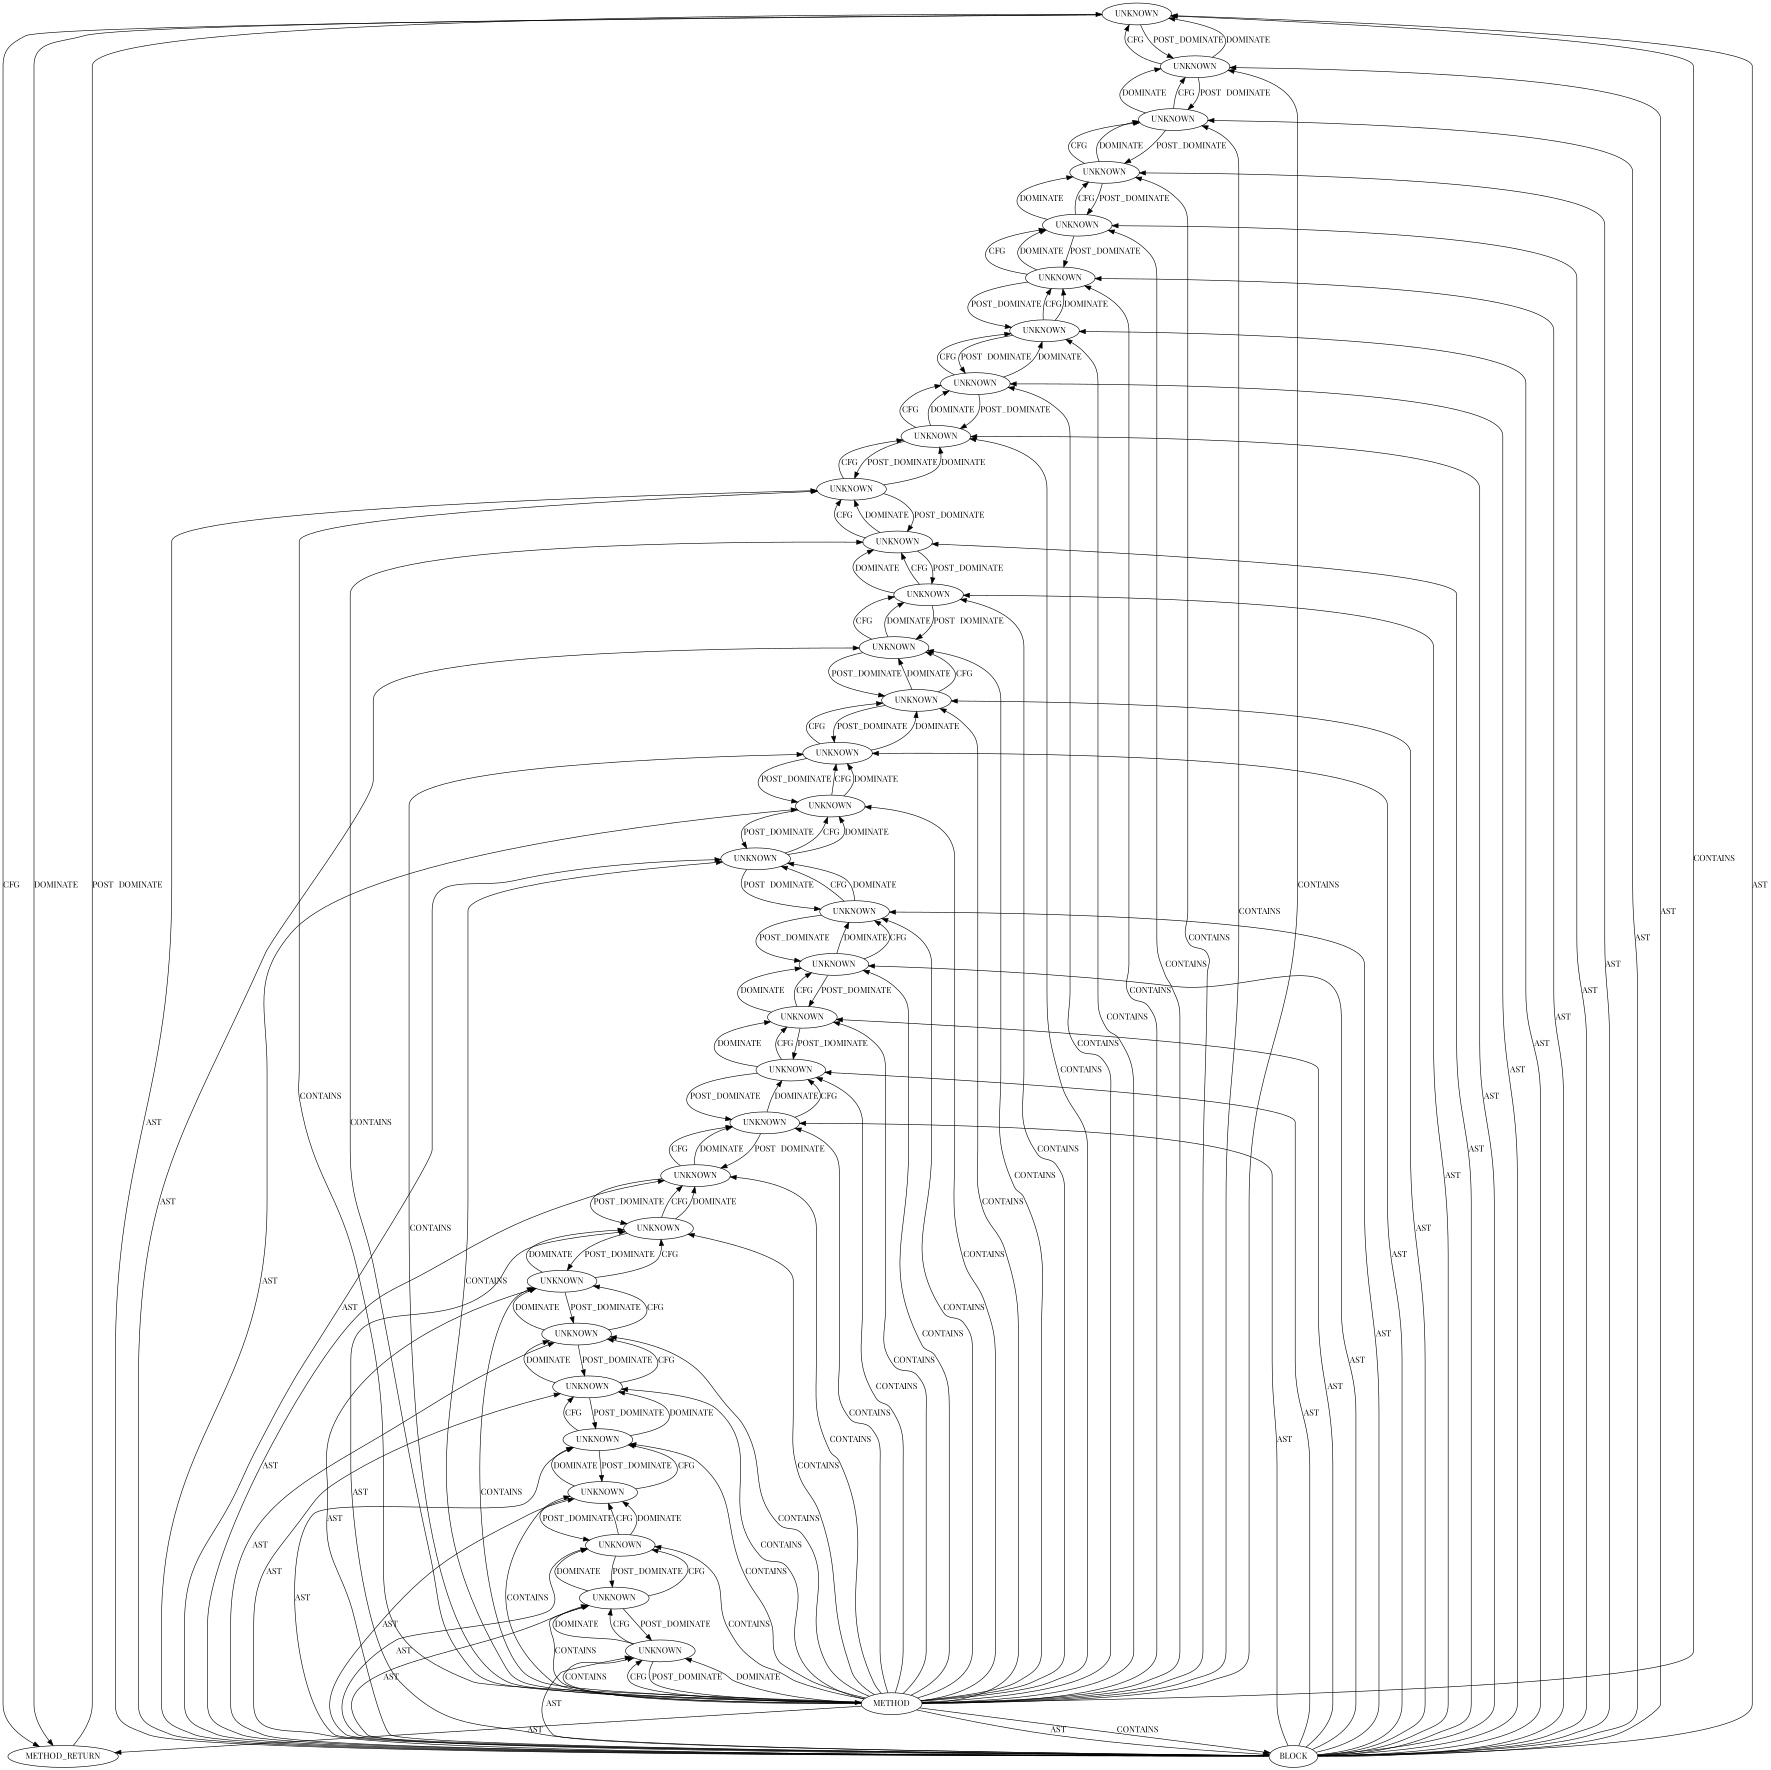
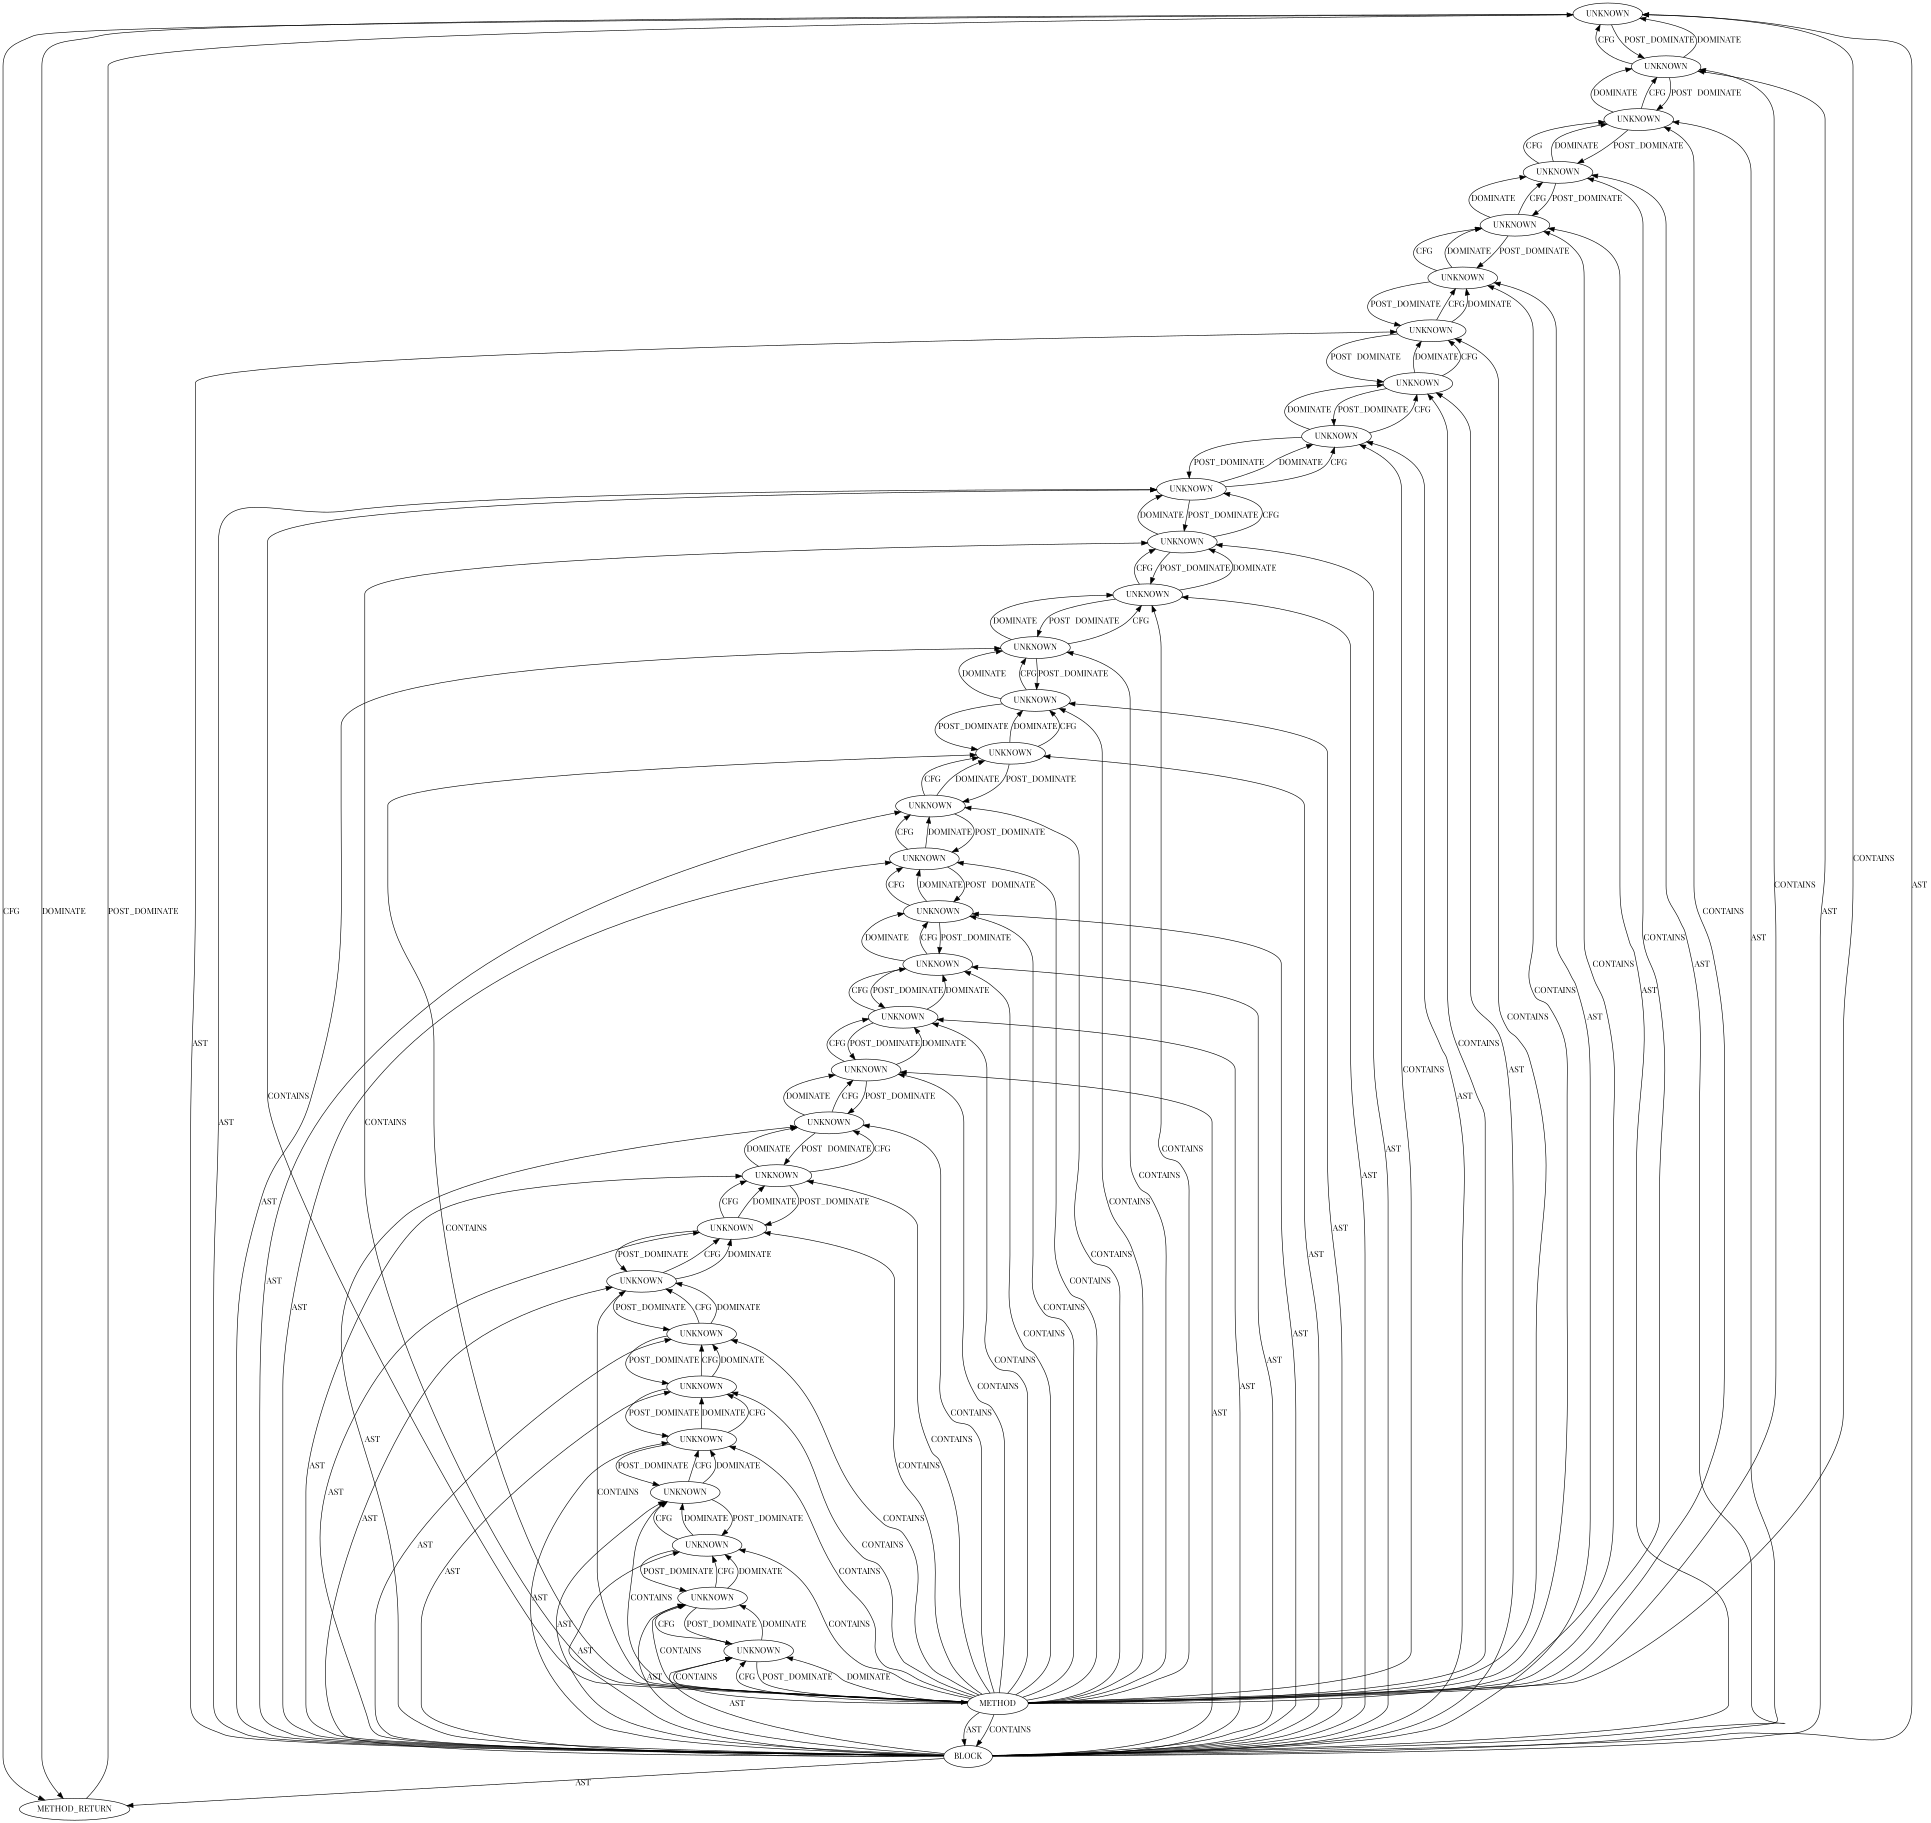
edge "METHOD" -> "METHOD_RETURN": now "BLOCK" -> "METHOD_RETURN"
